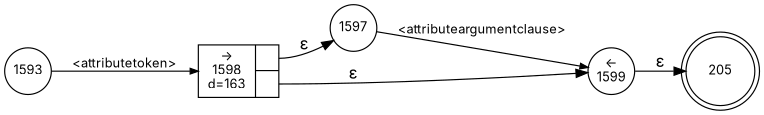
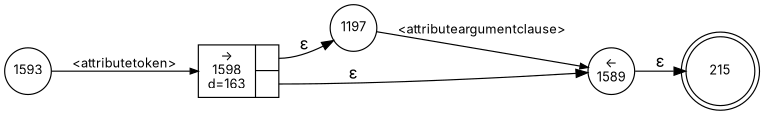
node "1597": label "1597" -> "1197"
node "← 1599": label "← 1599" -> "← 1589"
node "205": label "205" -> "215"
